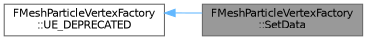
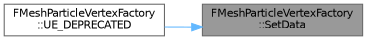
edge "FMeshParticleVertexFactory ::SetData" -> "FMeshParticleVertexFactory ::UE_DEPRECATED": reversed
